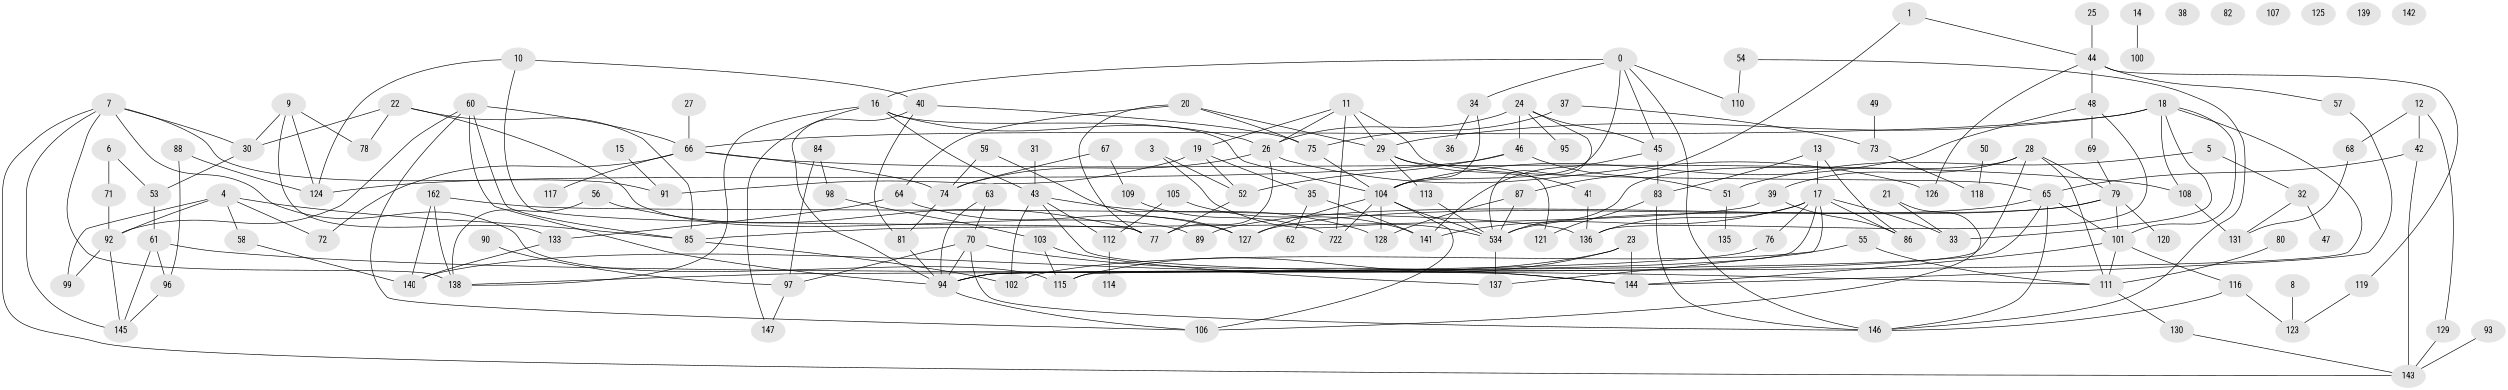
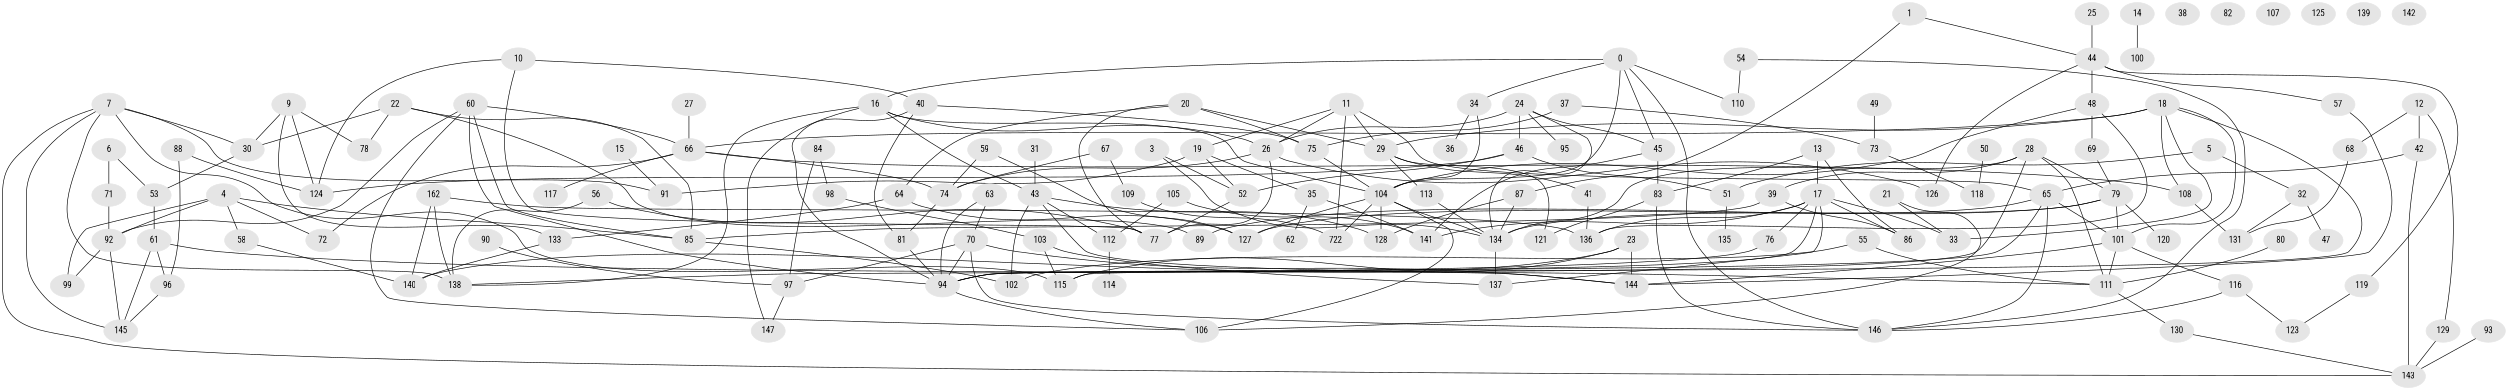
node "534": label "534" -> "134"
node "8": removed
